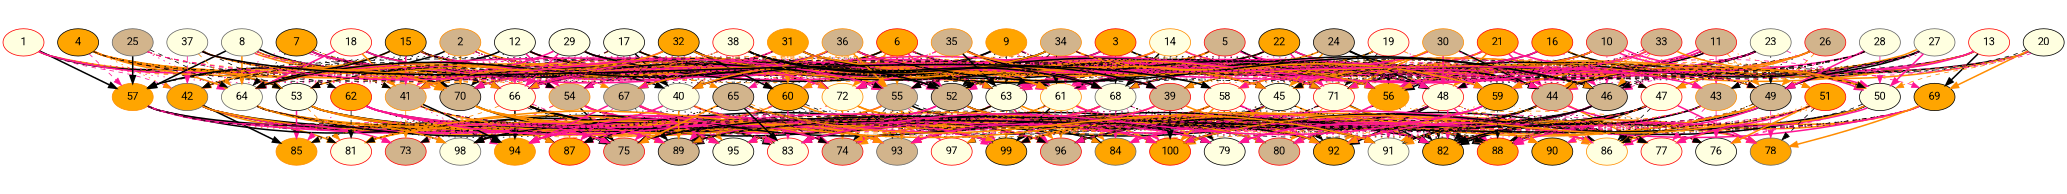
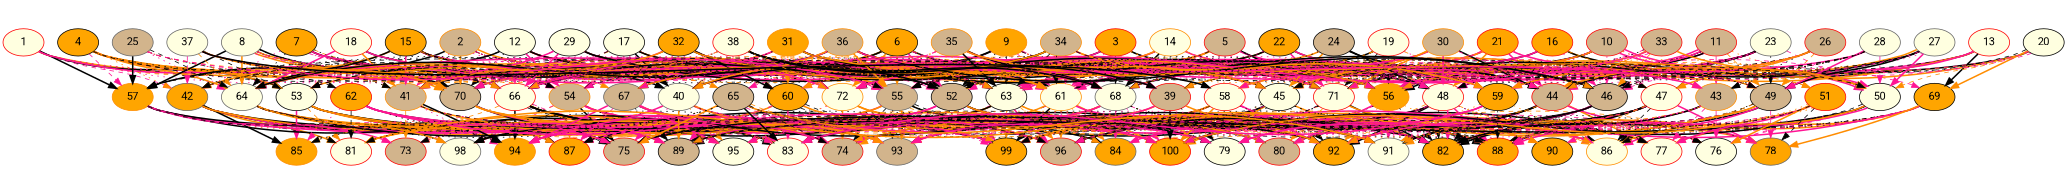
node "6": color red -> black
edge "70" -> "89": color darkorange -> deeppink
node "97": removed
